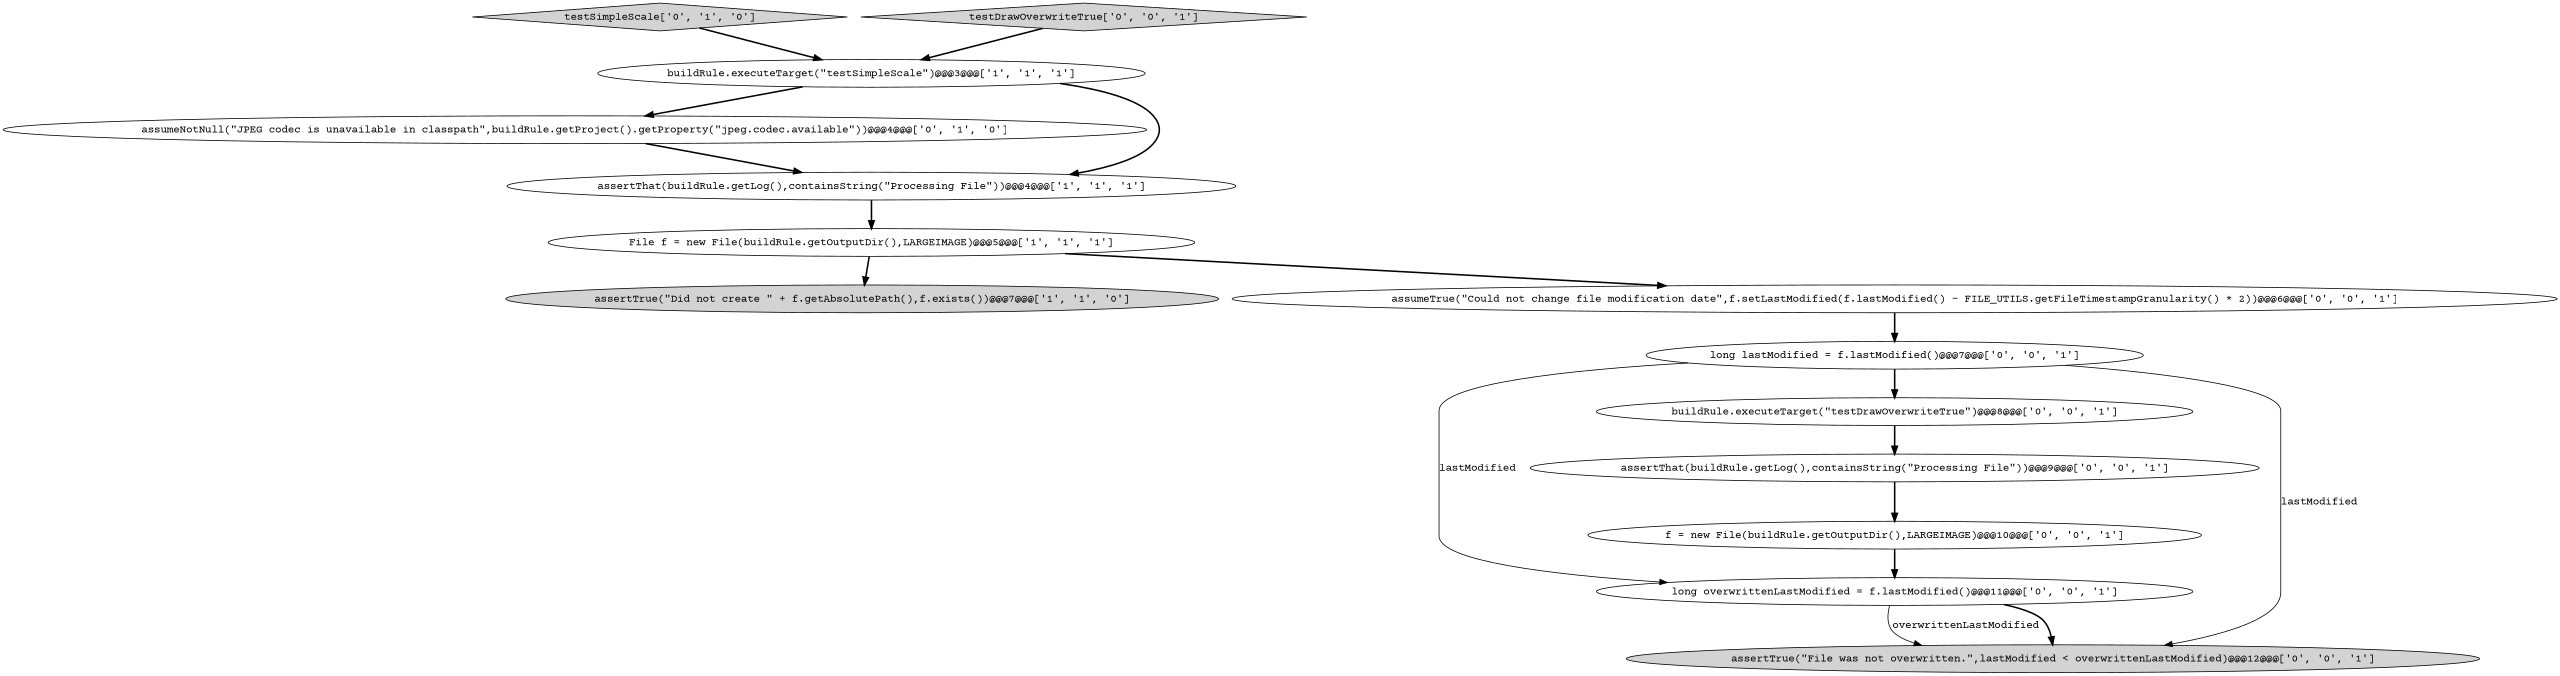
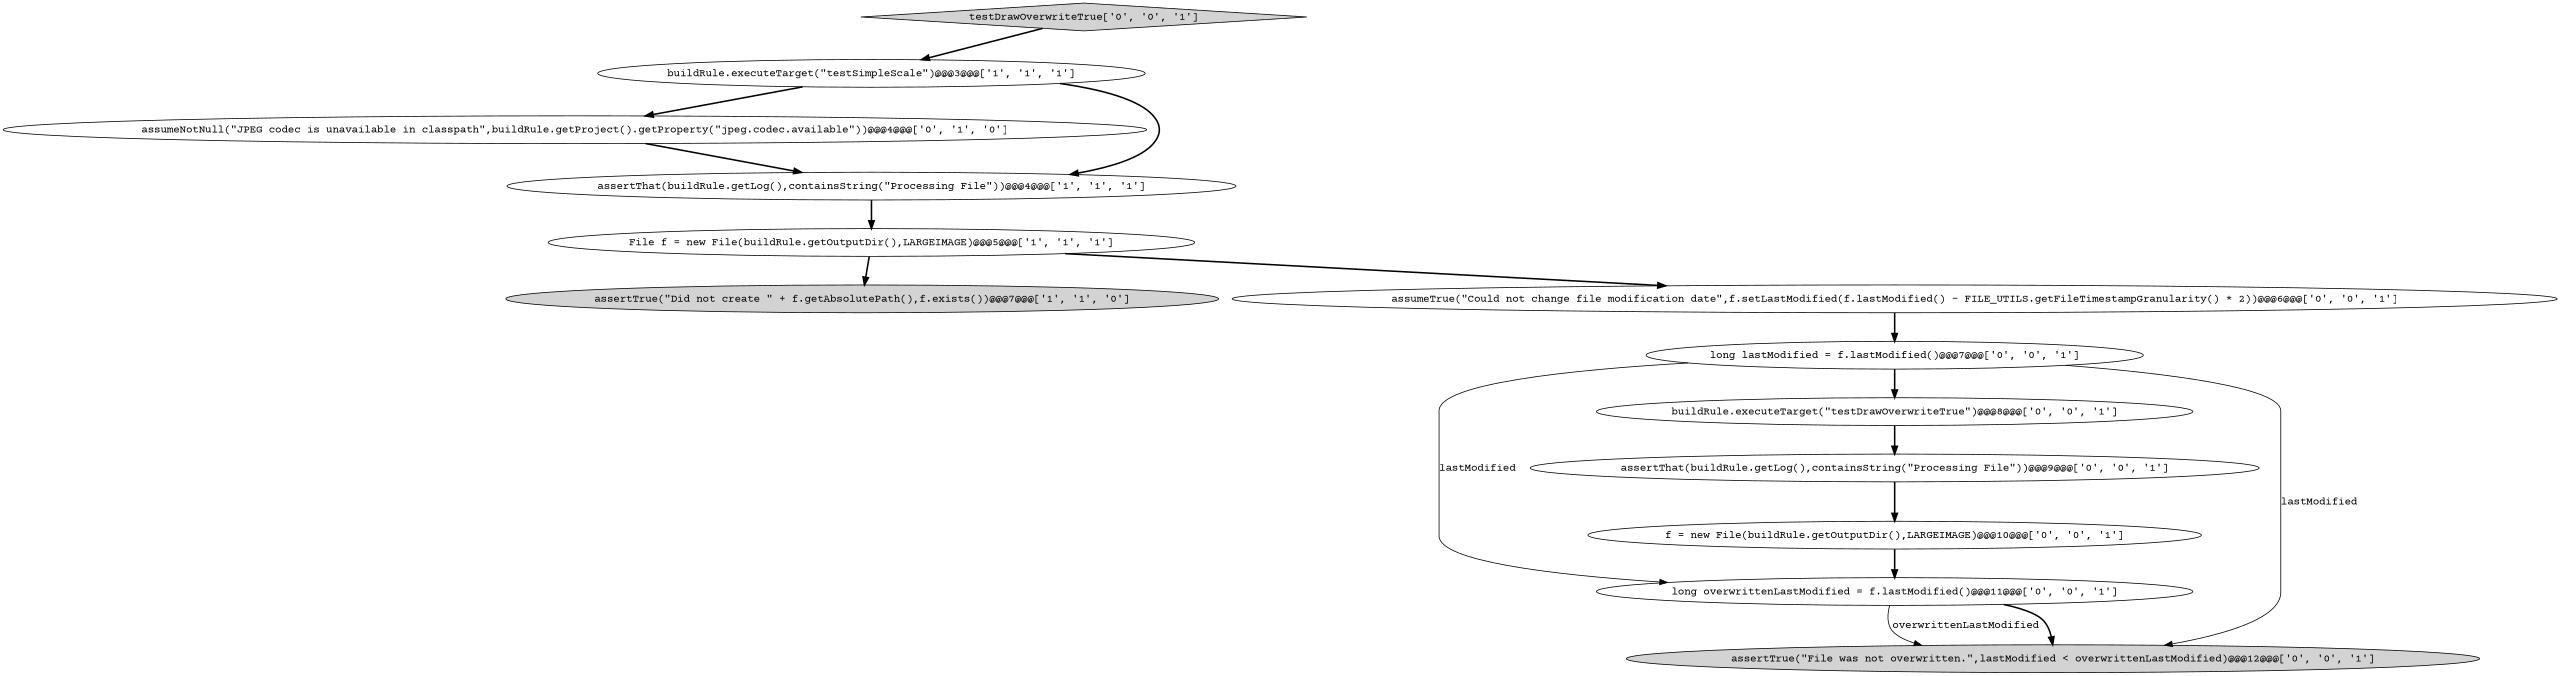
node "testSimpleScale['0', '1', '0']": removed
